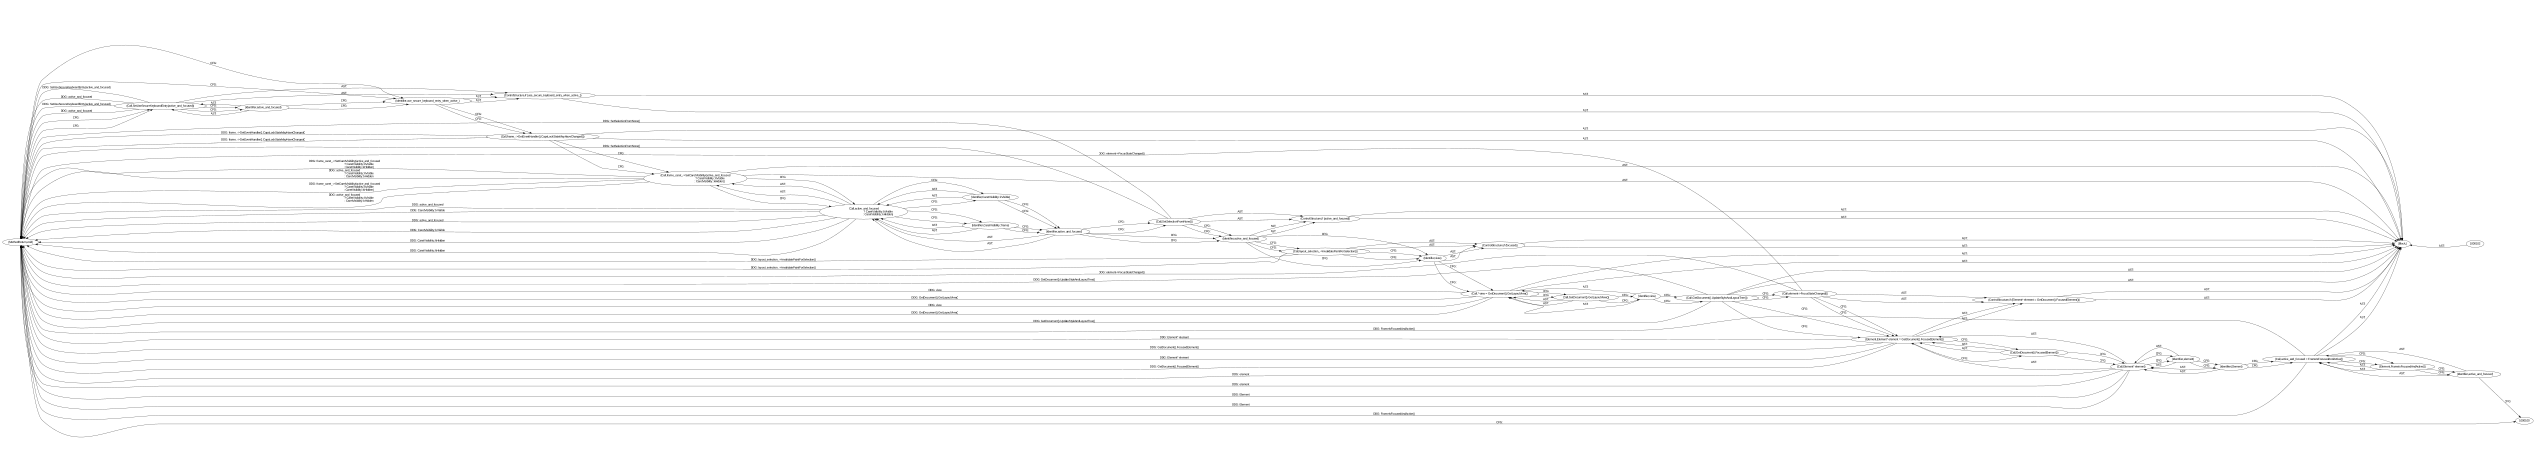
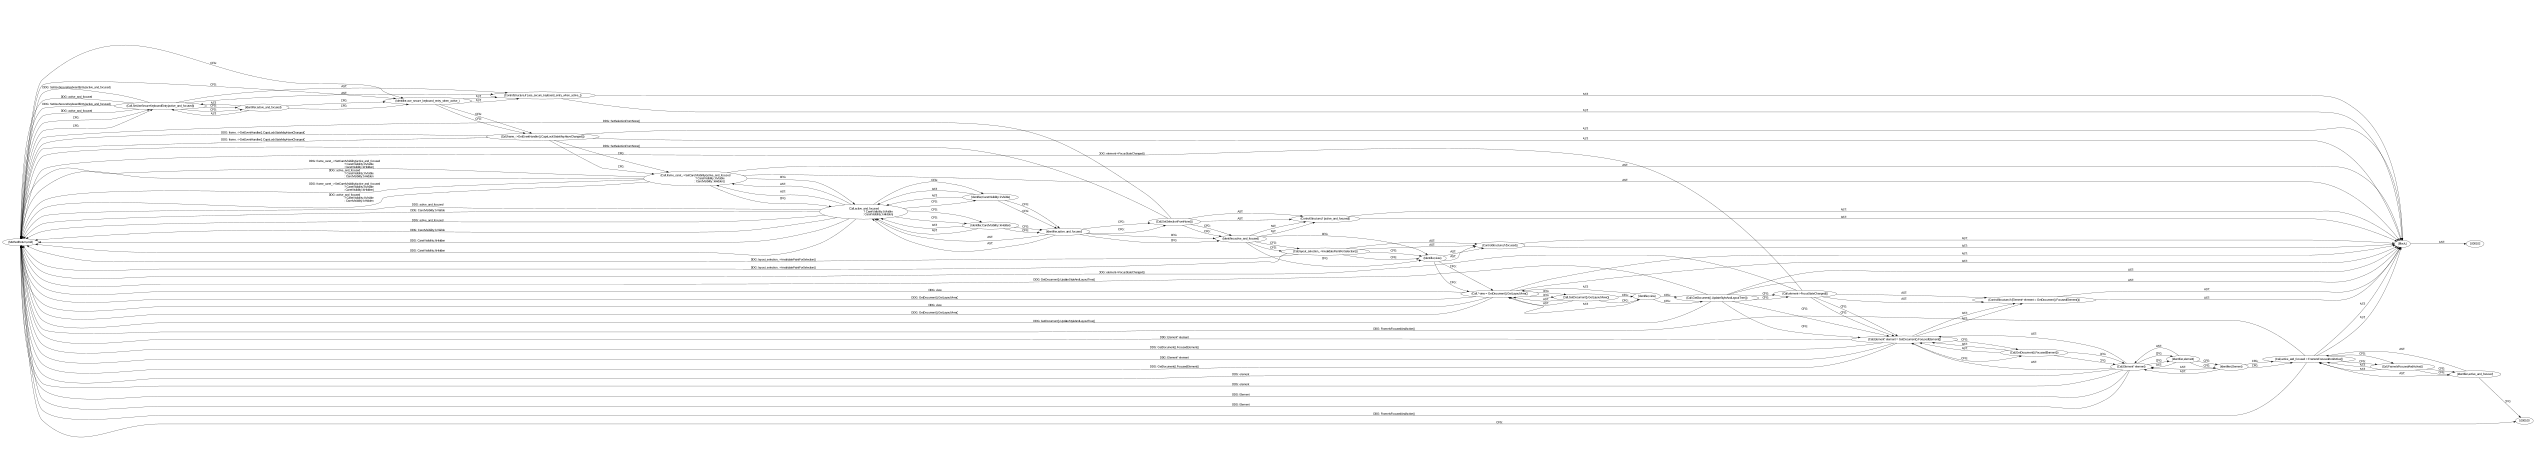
node "(Identifier,CaretVisibility::frame)": label "(Identifier,CaretVisibility::frame)" -> "(Identifier,CaretVisibility::kHidden)"
edge "1000102" -> "(Block,)": reversed
node "(Element,Element* element = GetDocument().FocusedElement())": label "(Element,Element* element = GetDocument().FocusedElement())" -> "(Call,Element* element = GetDocument().FocusedElement())"
node "(Element,FrameIsFocusedAndActive())": label "(Element,FrameIsFocusedAndActive())" -> "(Call,FrameIsFocusedAndActive())"
